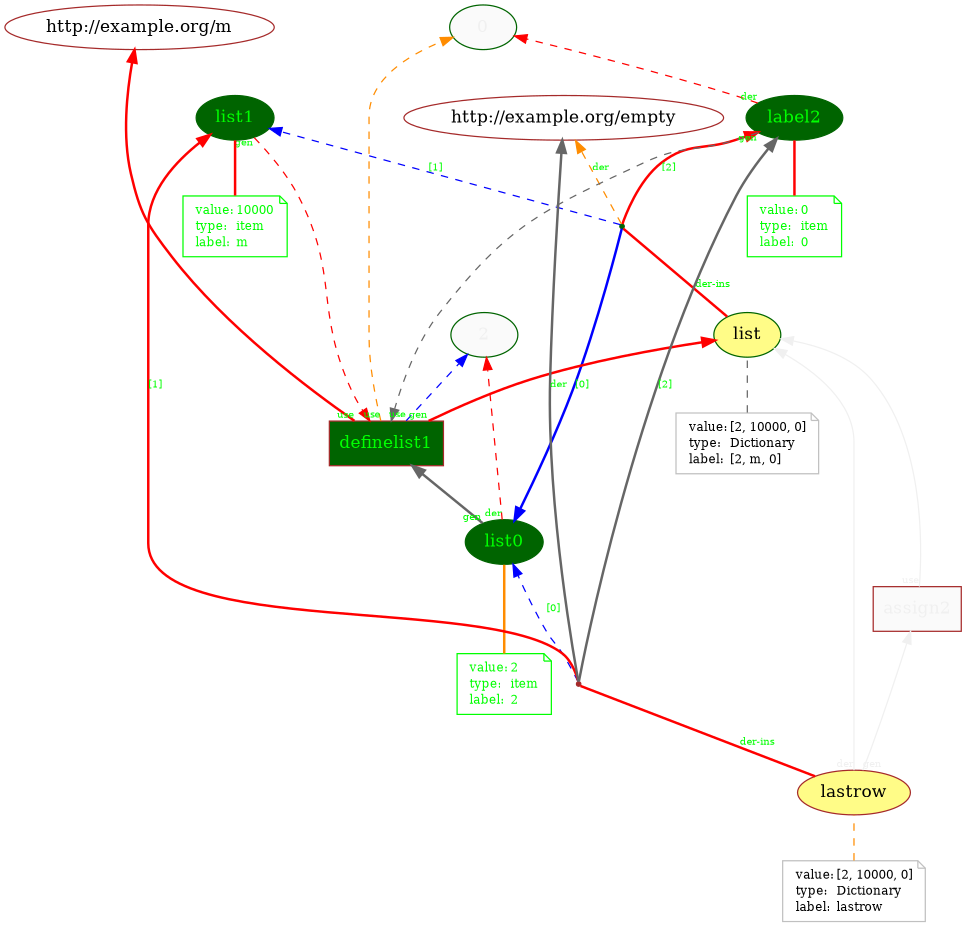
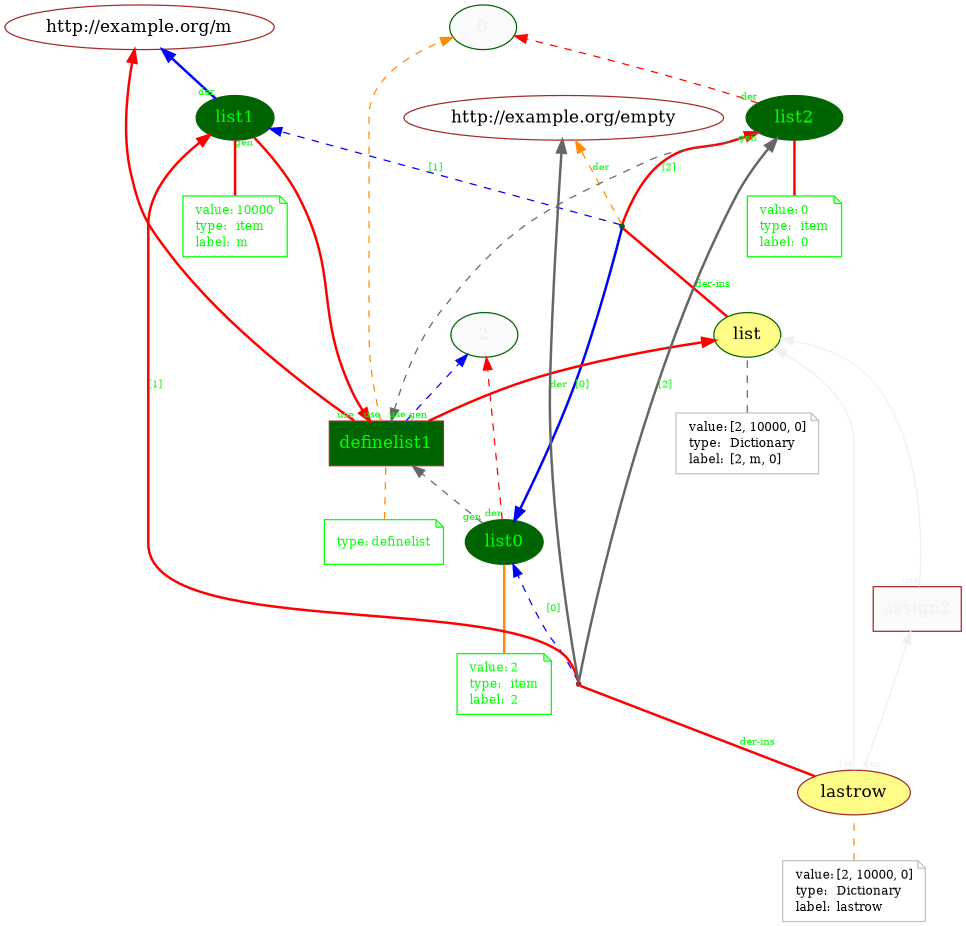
edge "list1" -> "http://example.org/m": added
node "label2": label "label2" -> "list2"
edge "list1" -> "definelist1": style dashed -> bold
edge "list0" -> "definelist1": style bold -> dashed
node "type:": added
